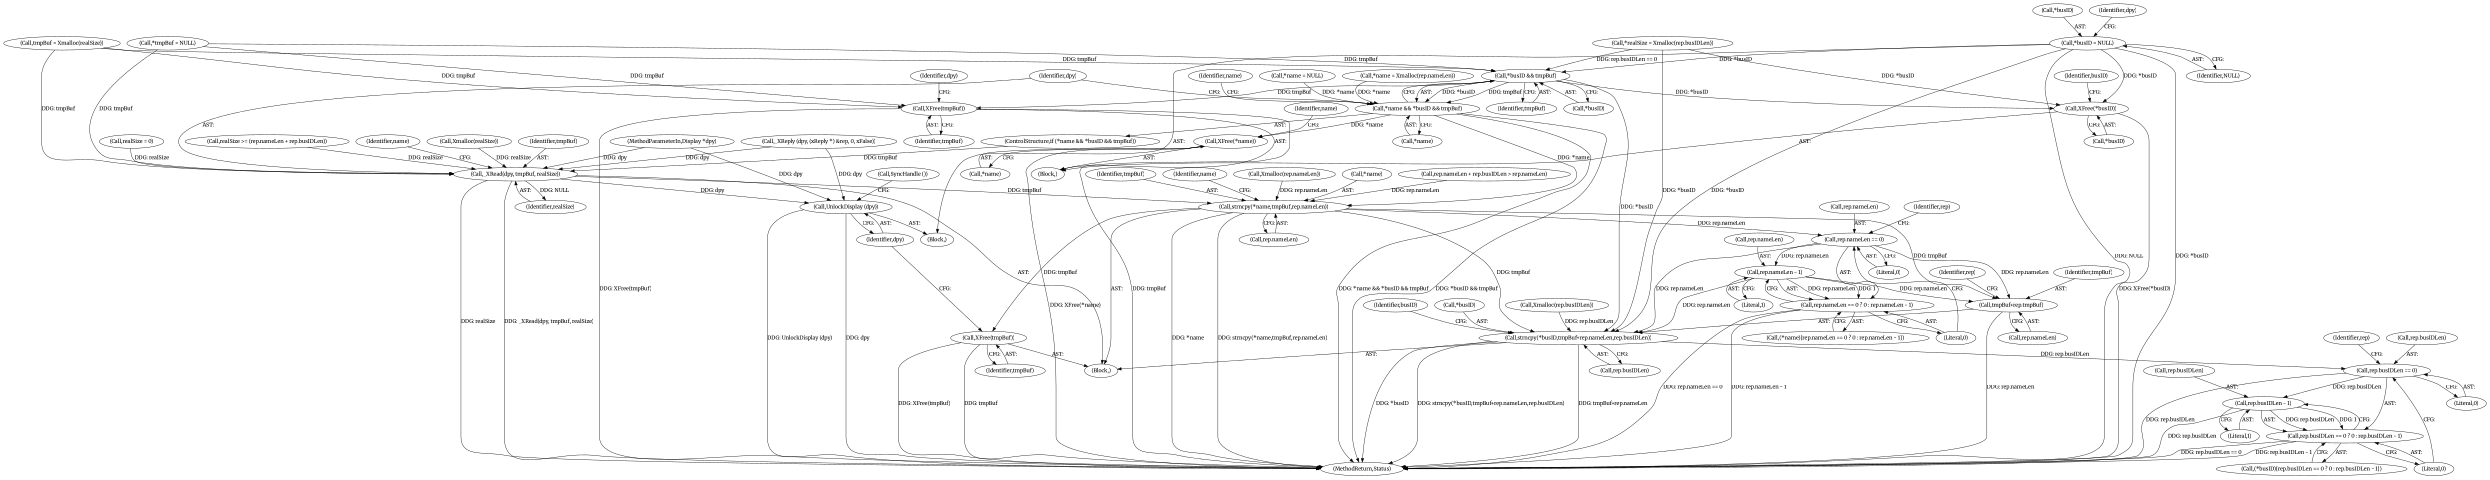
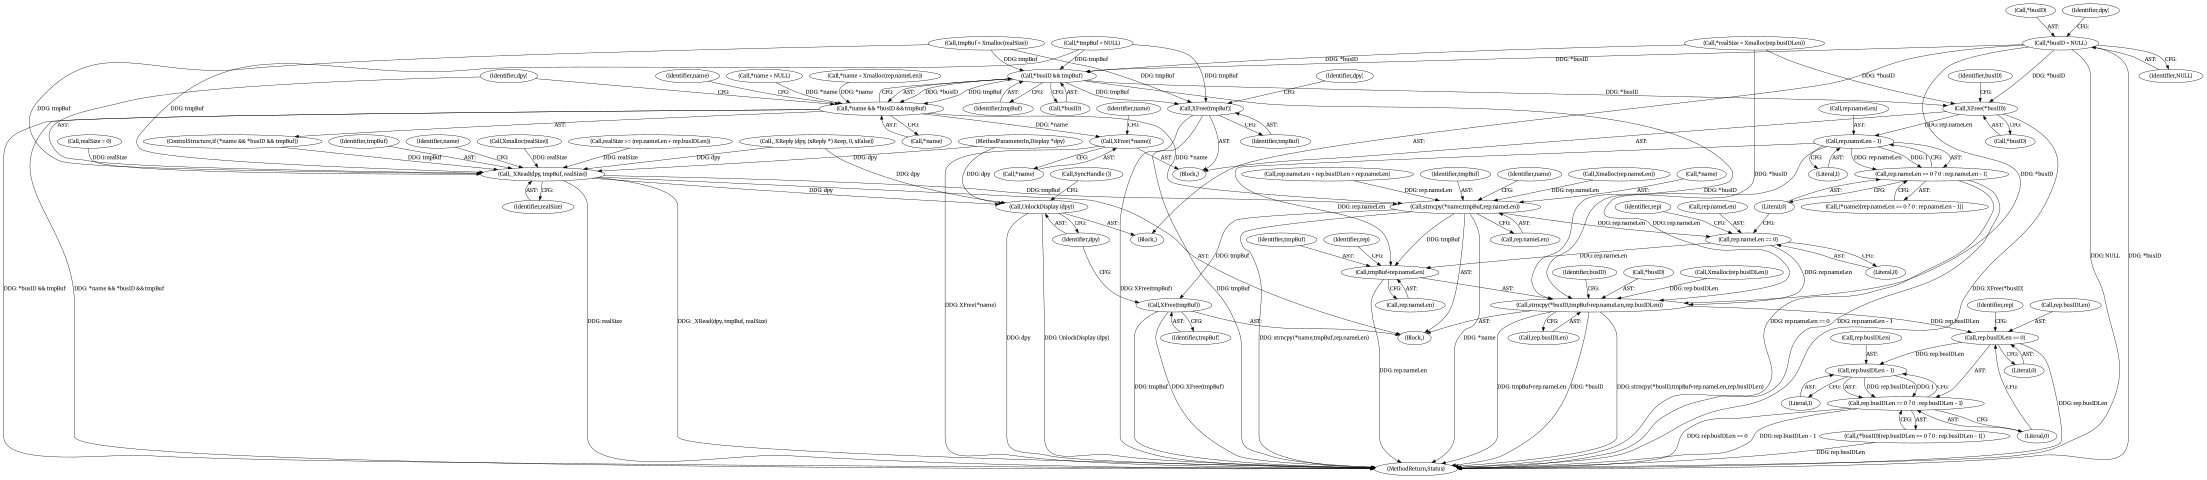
edge "(Call,*realSize = Xmalloc(rep.busIDLen))" -> "(Call,*busID && tmpBuf)": label "DDG: rep.busIDLen == 0" -> "DDG: *busID"
edge "(Call,_XRead(dpy, tmpBuf, realSize))" -> "(Identifier,realSize)": label "DDG: NULL" -> "CFG: "
edge "(Call,strncpy(*name,tmpBuf,rep.nameLen))" -> "(Call,strncpy(*busID,tmpBuf+rep.nameLen,rep.busIDLen))": removed, label "DDG: tmpBuf"
edge "(Call,rep.nameLen == 0)" -> "(Call,rep.nameLen - 1)": now "(Call,XFree(*busID))" -> "(Call,rep.nameLen - 1)"
edge "(Call,rep.nameLen == 0)" -> "(Call,rep.nameLen == 0 ? 0 : rep.nameLen - 1)": removed, label "AST:"
node "(Call,tmpBuf+rep.tmpBuf)": label "(Call,tmpBuf+rep.tmpBuf)" -> "(Call,tmpBuf+rep.nameLen)"
edge "(Call,rep.busIDLen - 1)" -> "(MethodReturn,Status)": now "(Call,(*busID)[rep.busIDLen == 0 ? 0 : rep.busIDLen - 1])" -> "(MethodReturn,Status)"
